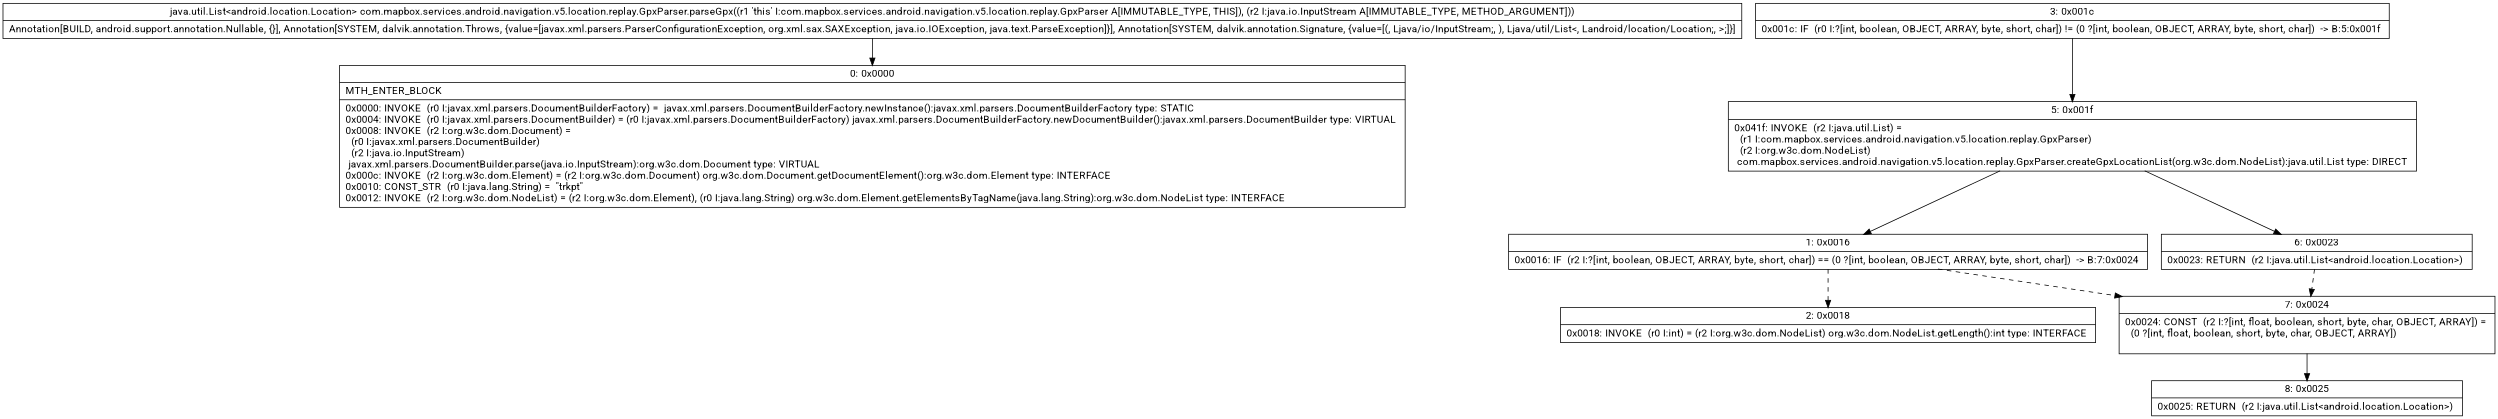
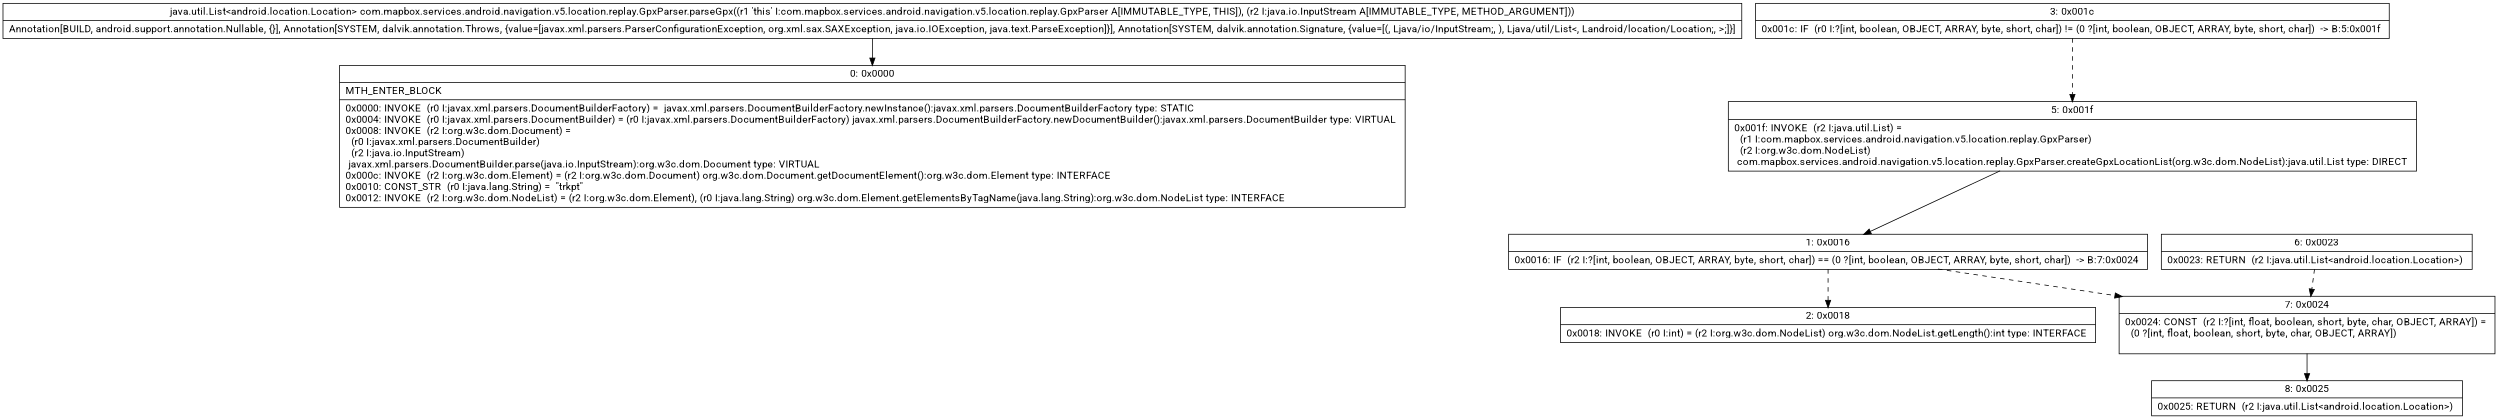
edge "3: 0x001c" -> "5: 0x001f": style solid -> dashed
node "5: 0x001f": text "0x041f: INVOKE  (r2 I:java.util.List) =" -> "0x001f: INVOKE  (r2 I:java.util.List) ="
edge "5: 0x001f" -> "6: 0x0023": removed
